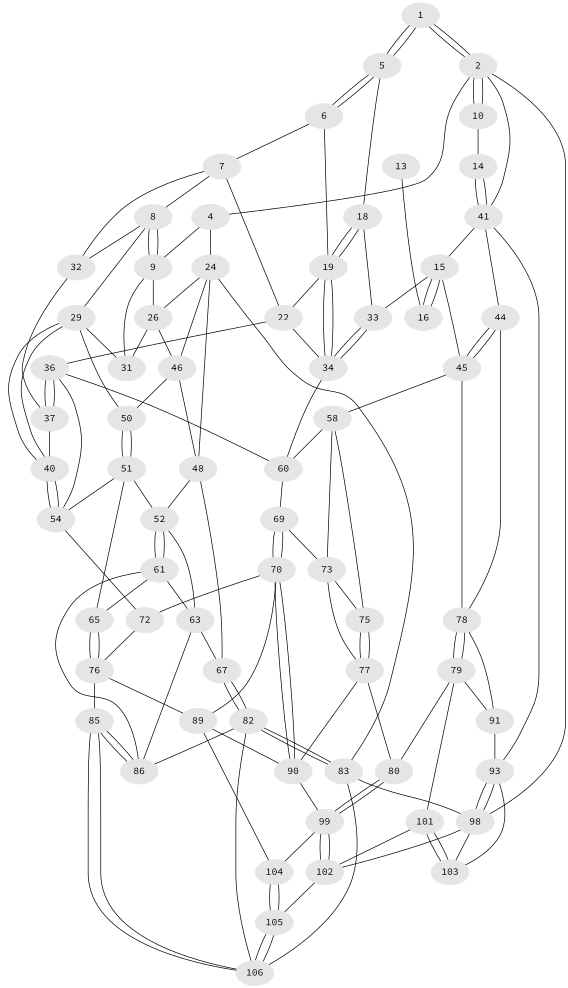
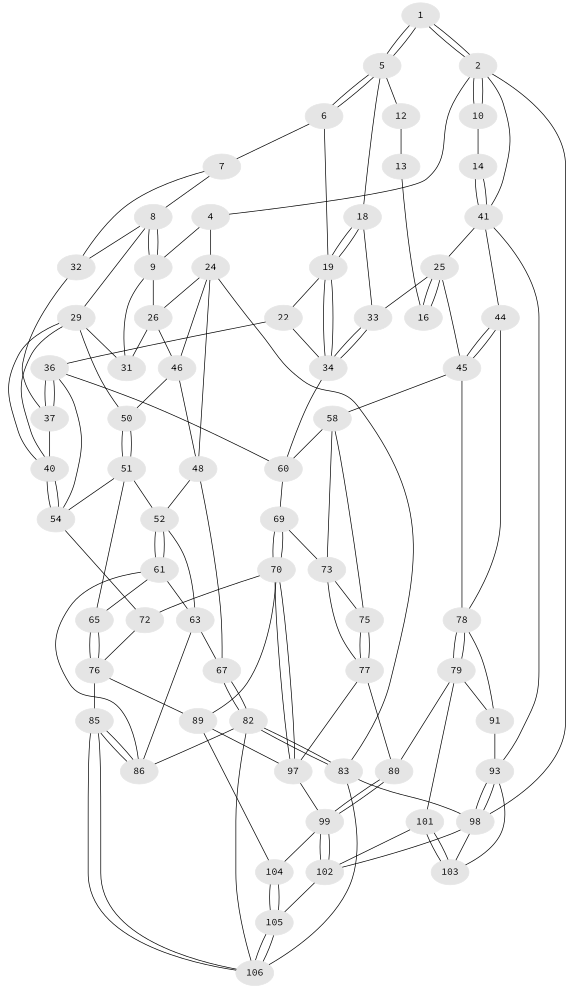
node "12": added
edge "7" -- "22": removed
node "15": label "15" -> "25"
node "90": label "90" -> "97"
